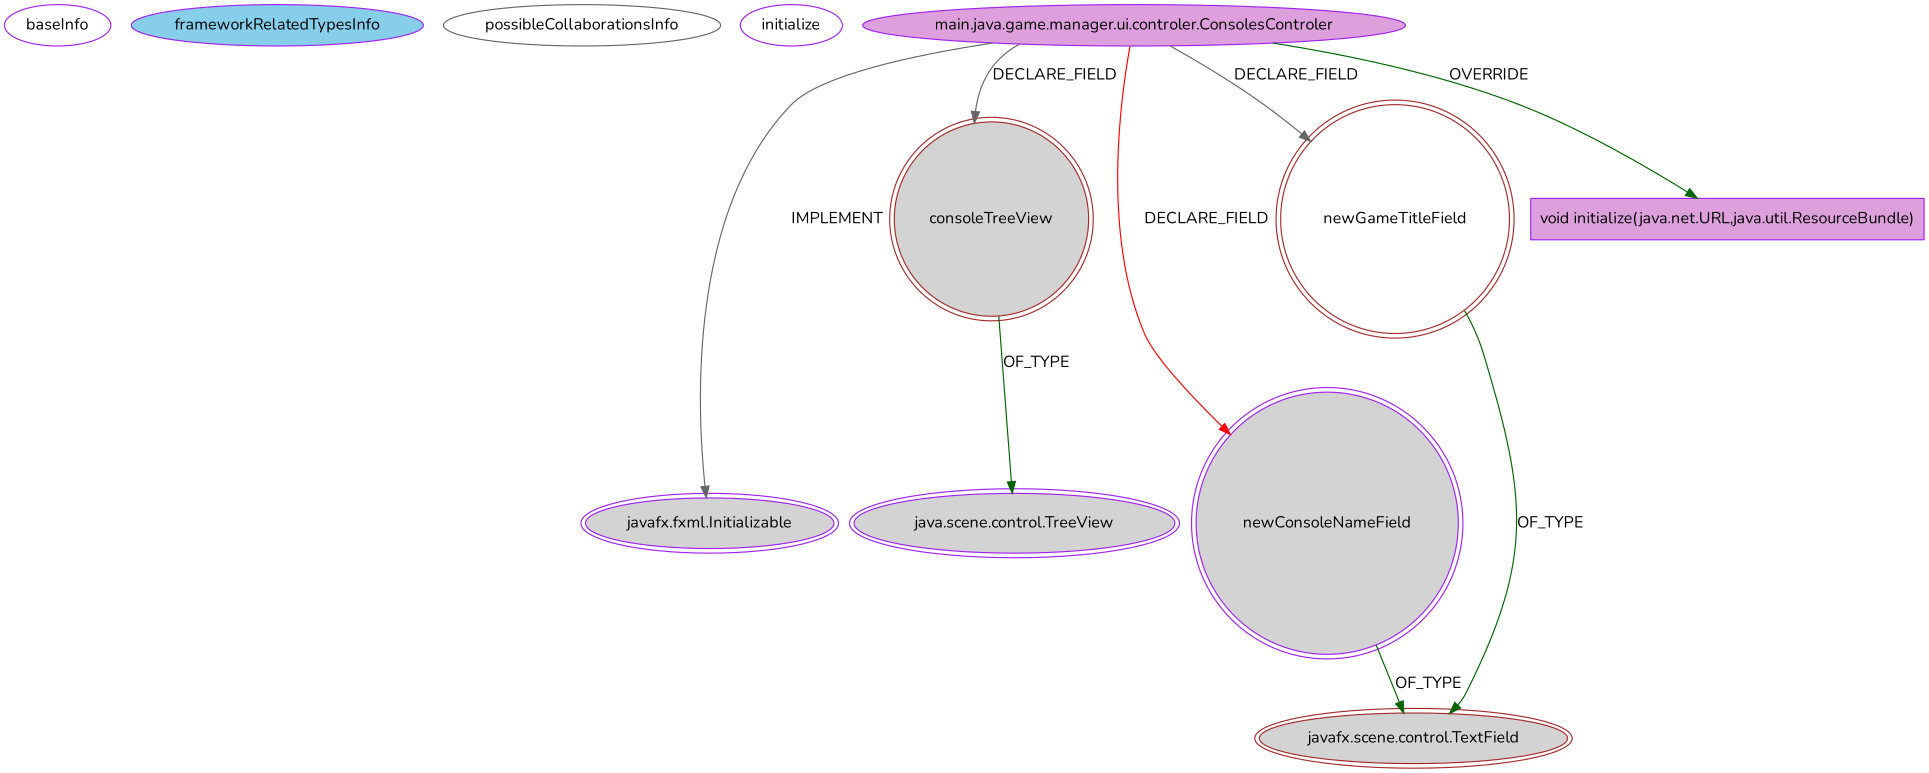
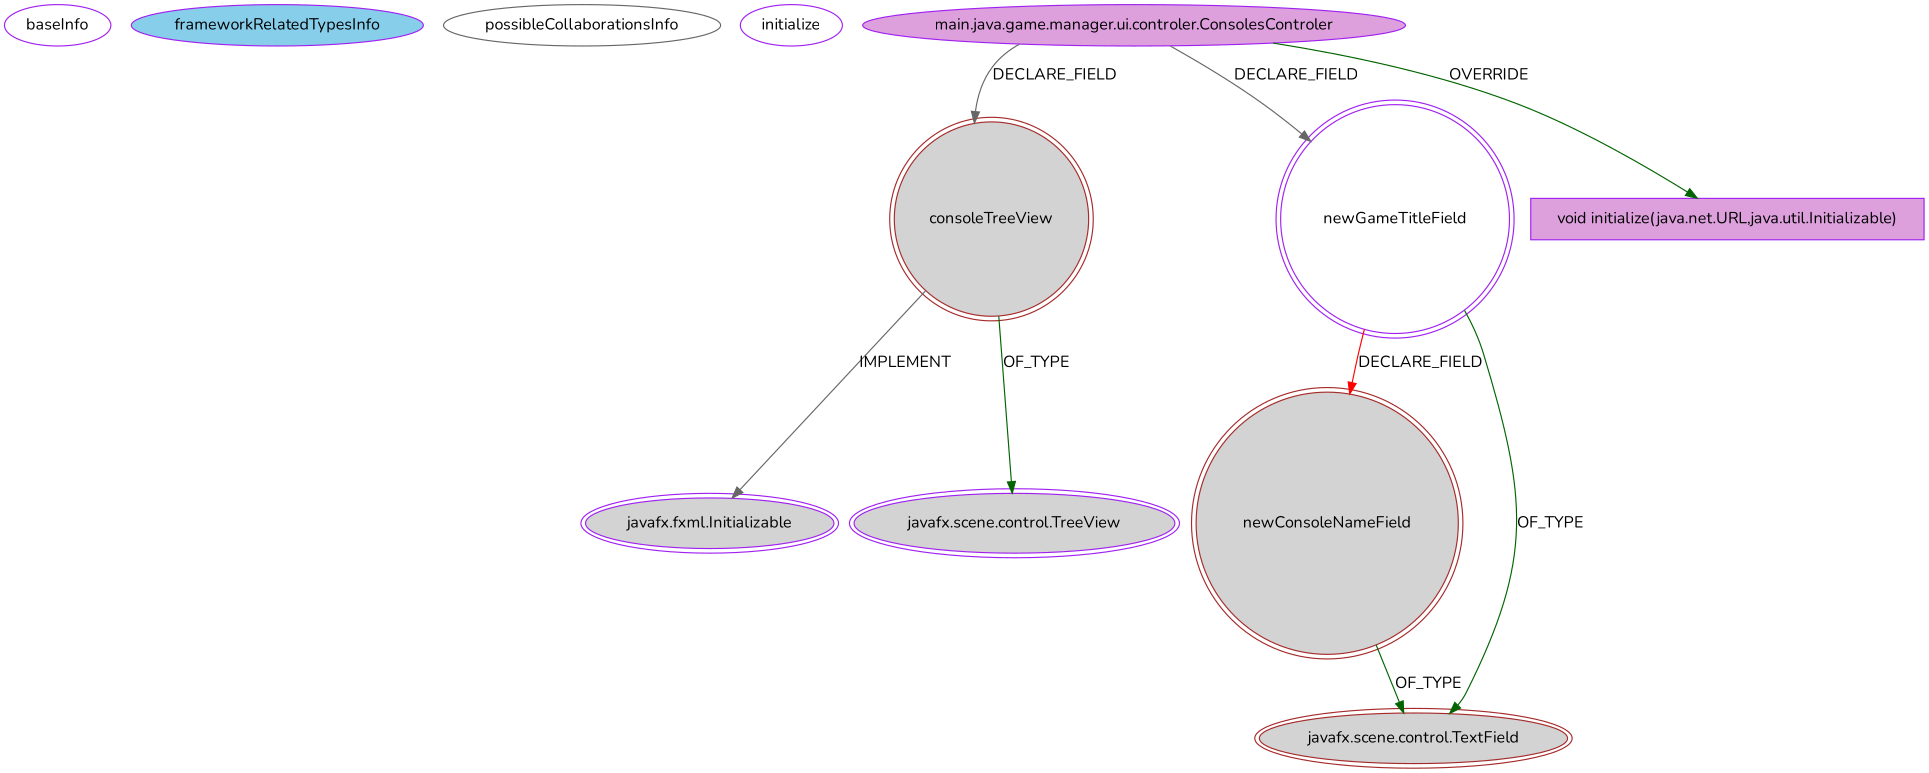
edge "main.java.game.manager.ui.controler.ConsolesControler" -> "javafx.fxml.Initializable": now "consoleTreeView" -> "javafx.fxml.Initializable"
node "newGameTitleField": color brown -> purple
node "void initialize(java.net.URL,java.util.ResourceBundle)": label "void initialize(java.net.URL,java.util.ResourceBundle)" -> "void initialize(java.net.URL,java.util.Initializable)"
edge "main.java.game.manager.ui.controler.ConsolesControler" -> "newConsoleNameField": now "newGameTitleField" -> "newConsoleNameField"
node "java.scene.control.TreeView": label "java.scene.control.TreeView" -> "javafx.scene.control.TreeView"
node "newConsoleNameField": color purple -> brown
